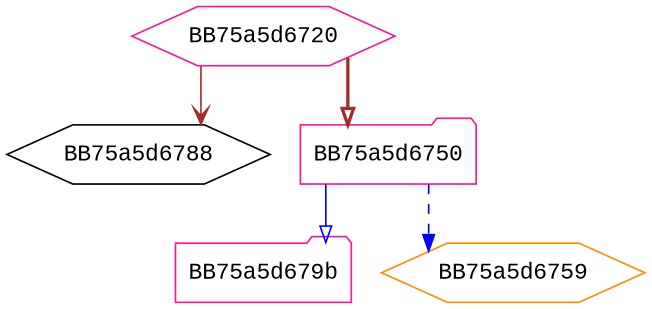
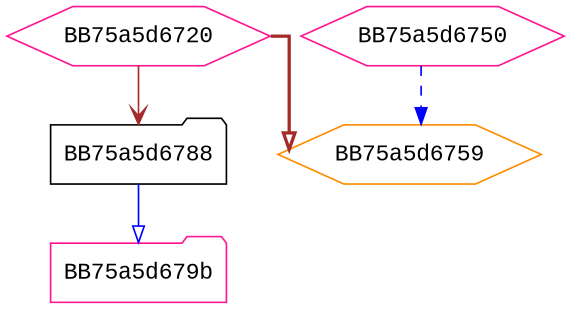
edge "BB75a5d6720" -> "BB75a5d6750": now "BB75a5d6720" -> "BB75a5d6759"
node "BB75a5d6788": shape hexagon -> folder
node "BB75a5d6750": shape folder -> hexagon
edge "BB75a5d6750" -> "BB75a5d679b": now "BB75a5d6788" -> "BB75a5d679b"
